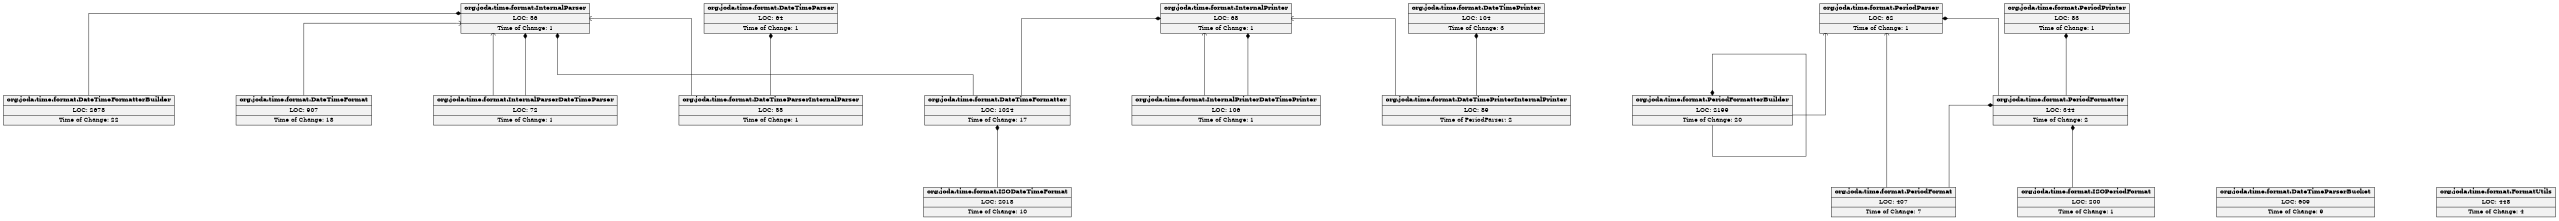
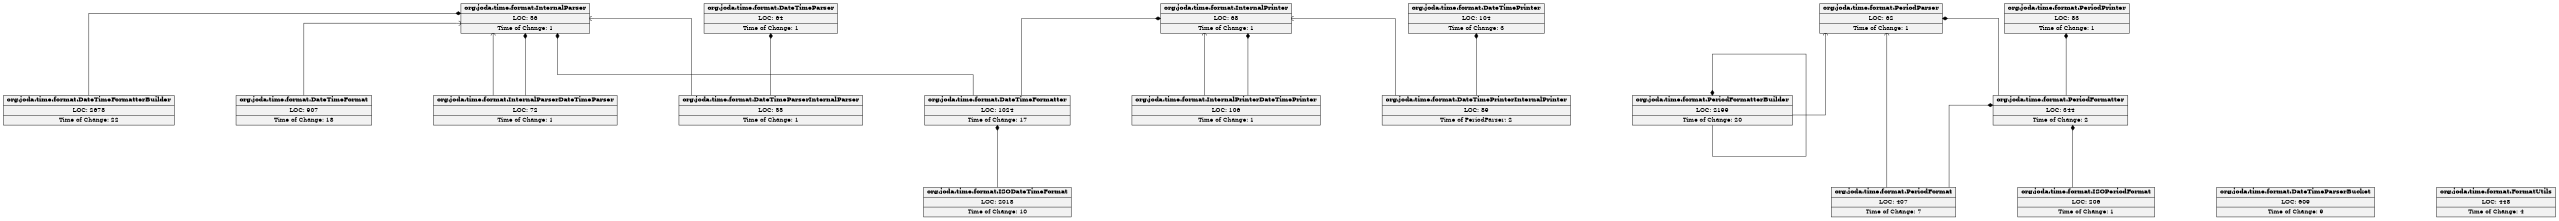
node "org.joda.time.format.ISOPeriodFormat": text "LOC: 200" -> "LOC: 206"
